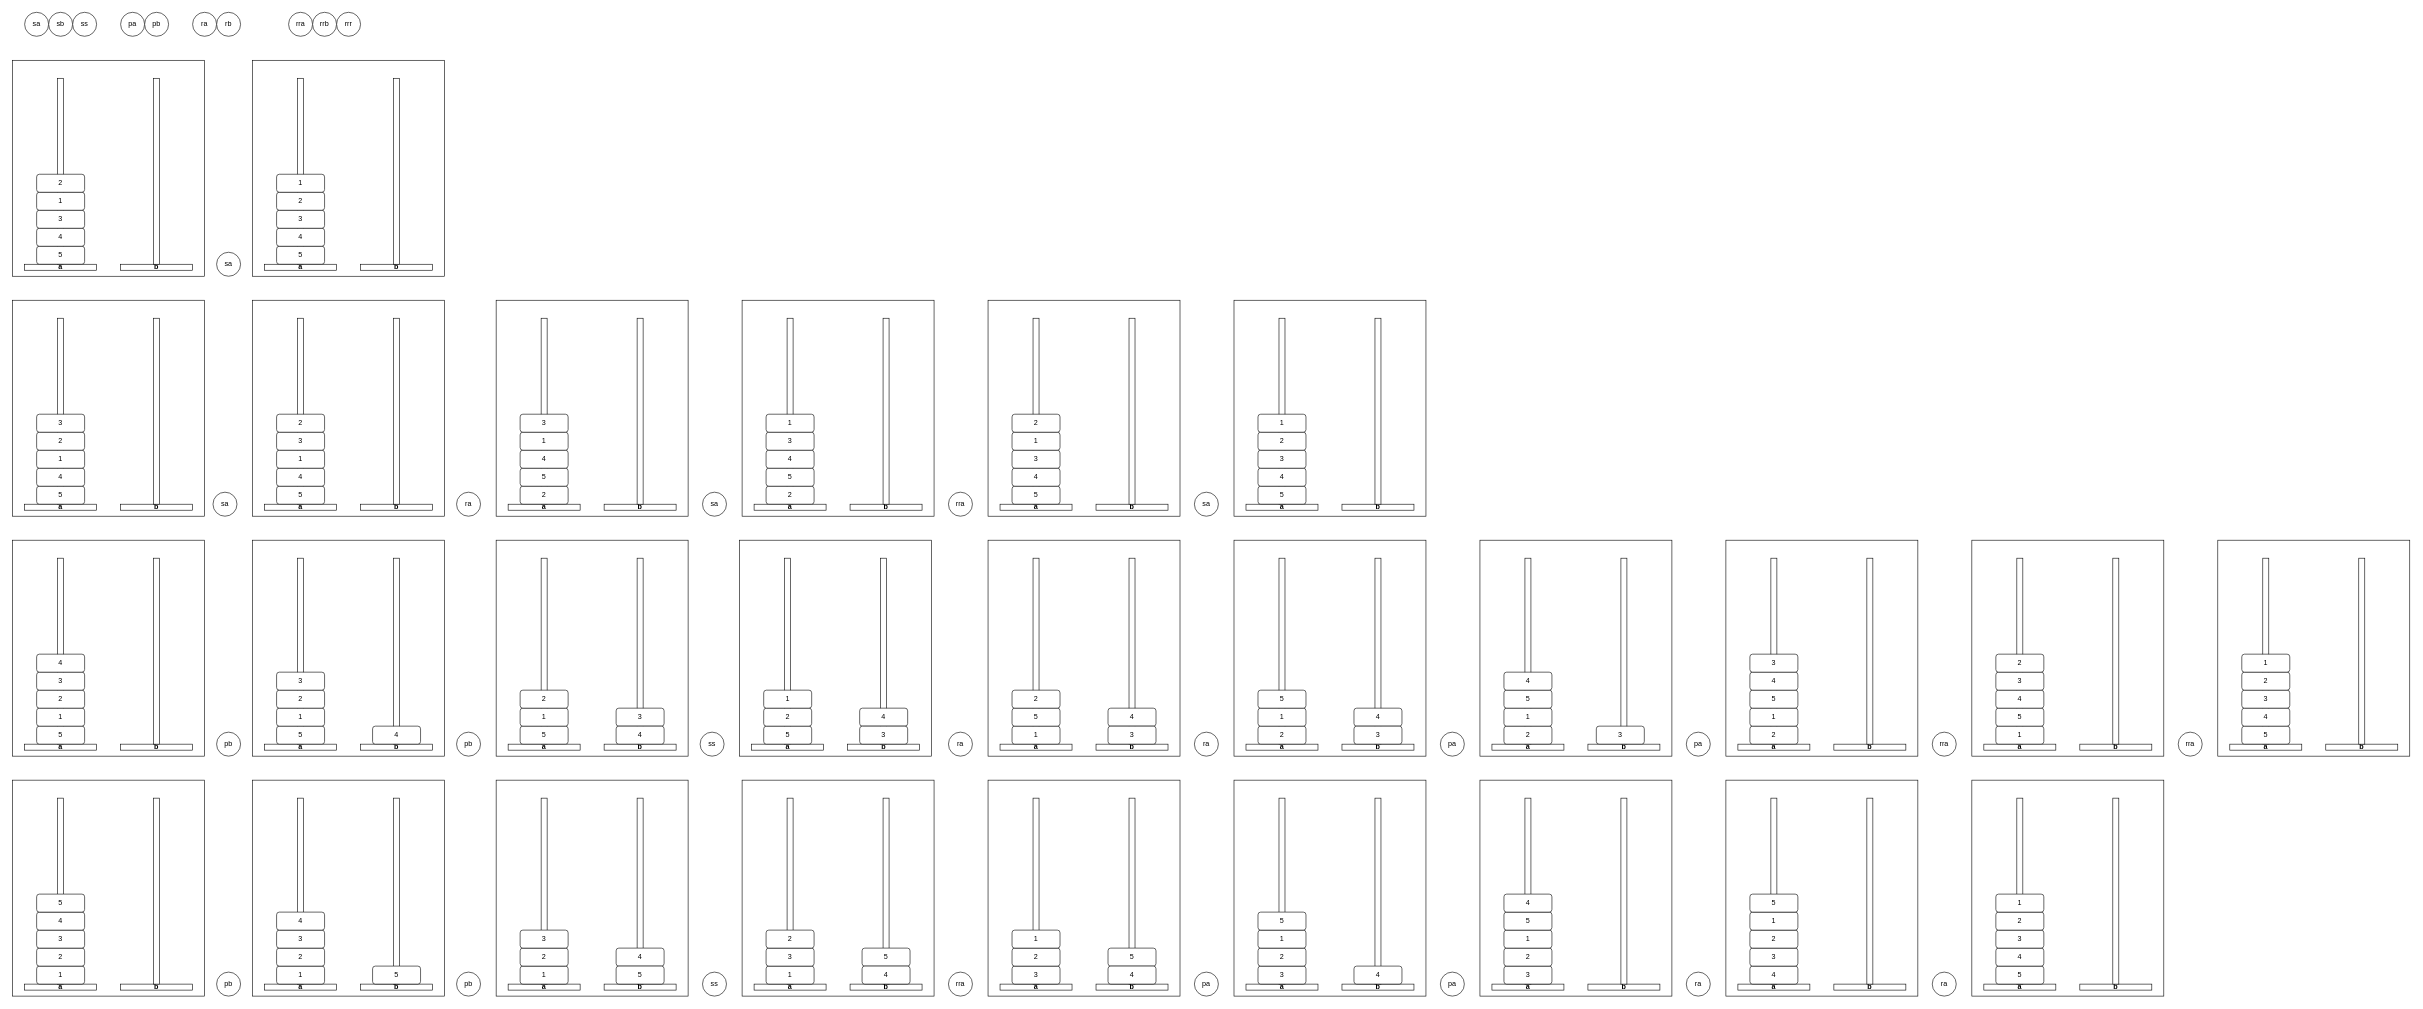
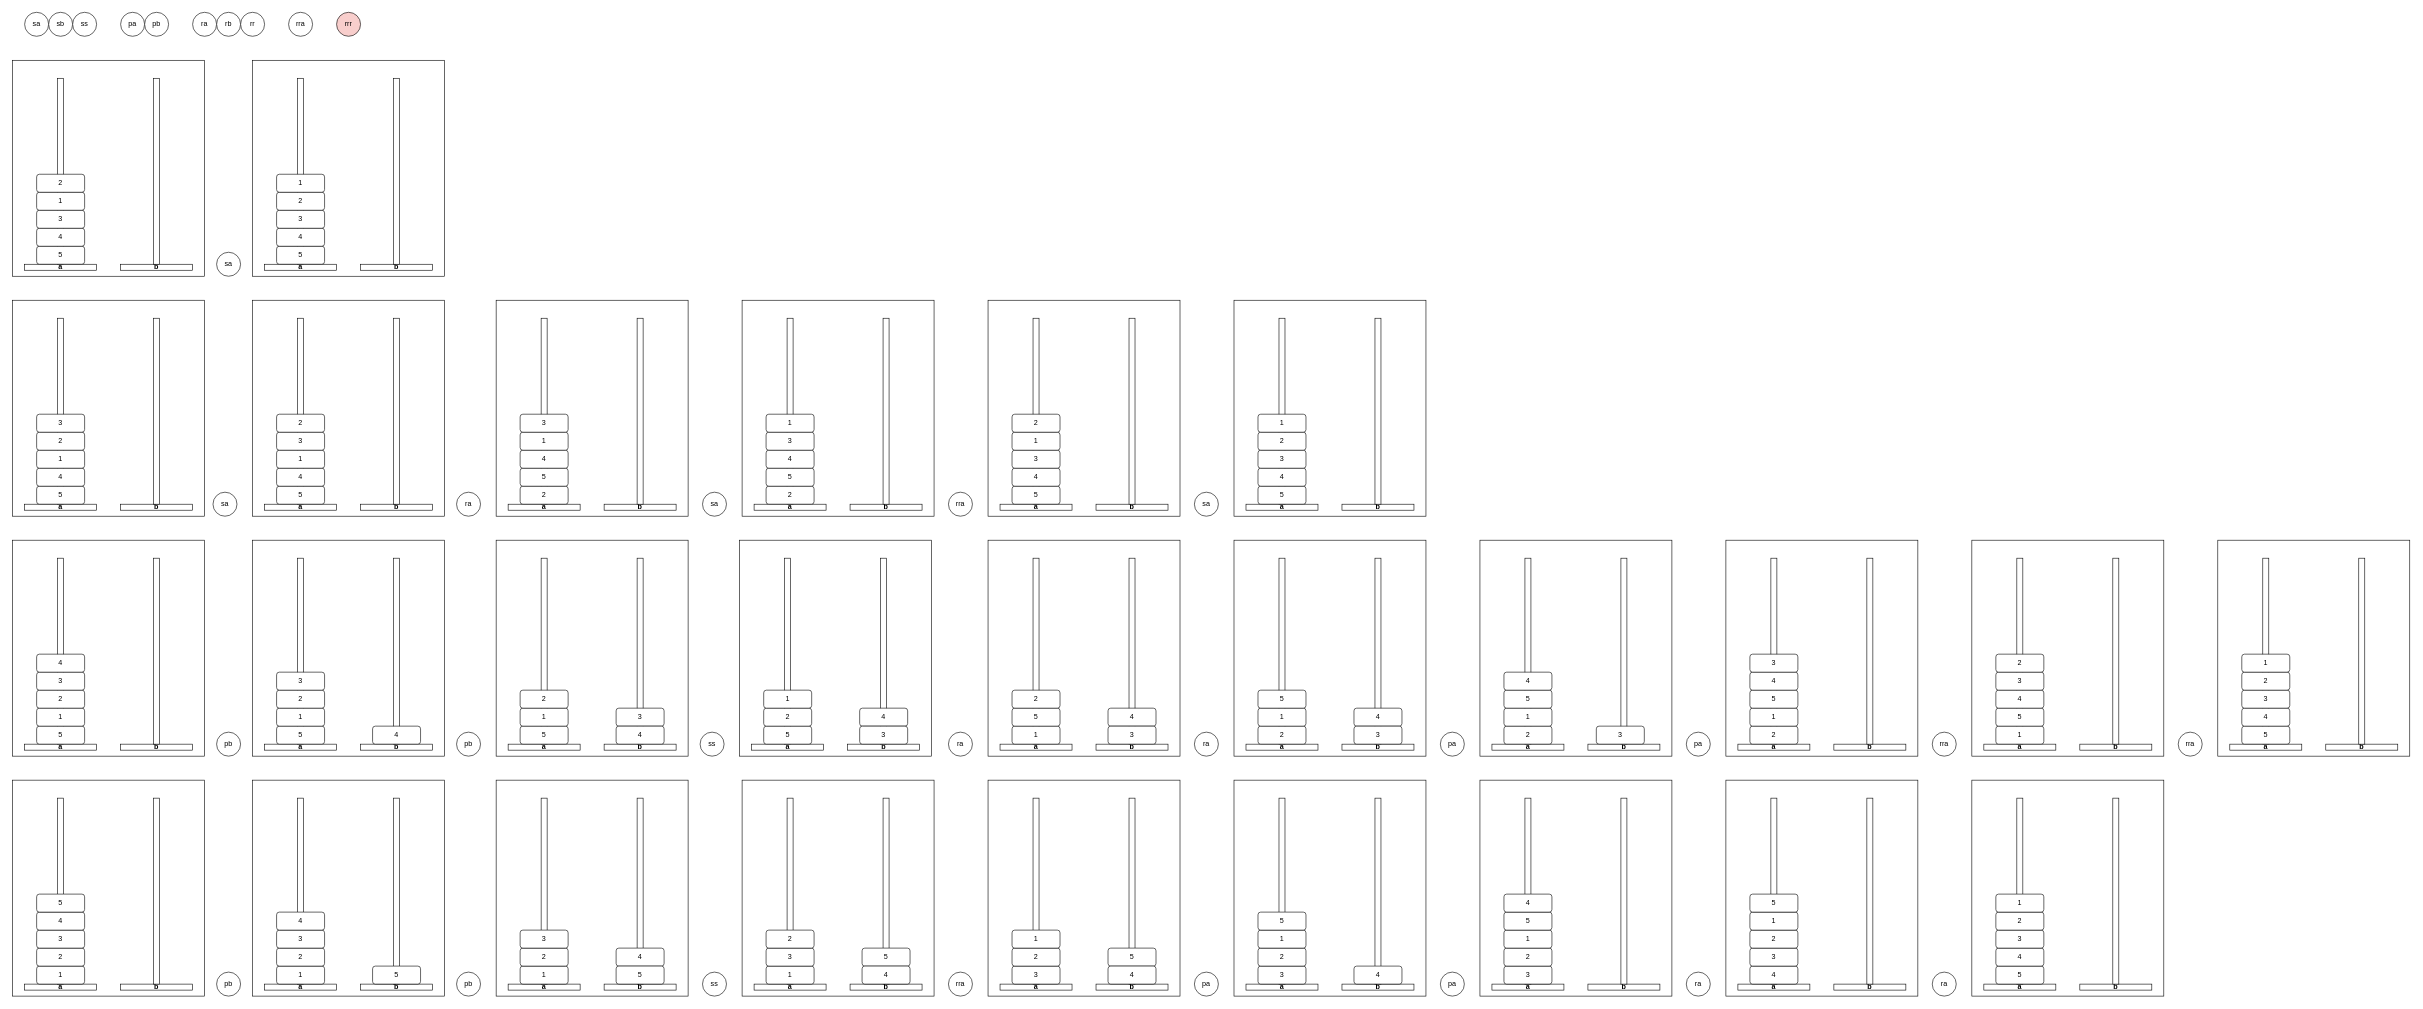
node "rr": added
node "rrb": removed
node "rrr": fillcolor #ffffff -> #f8cecc
